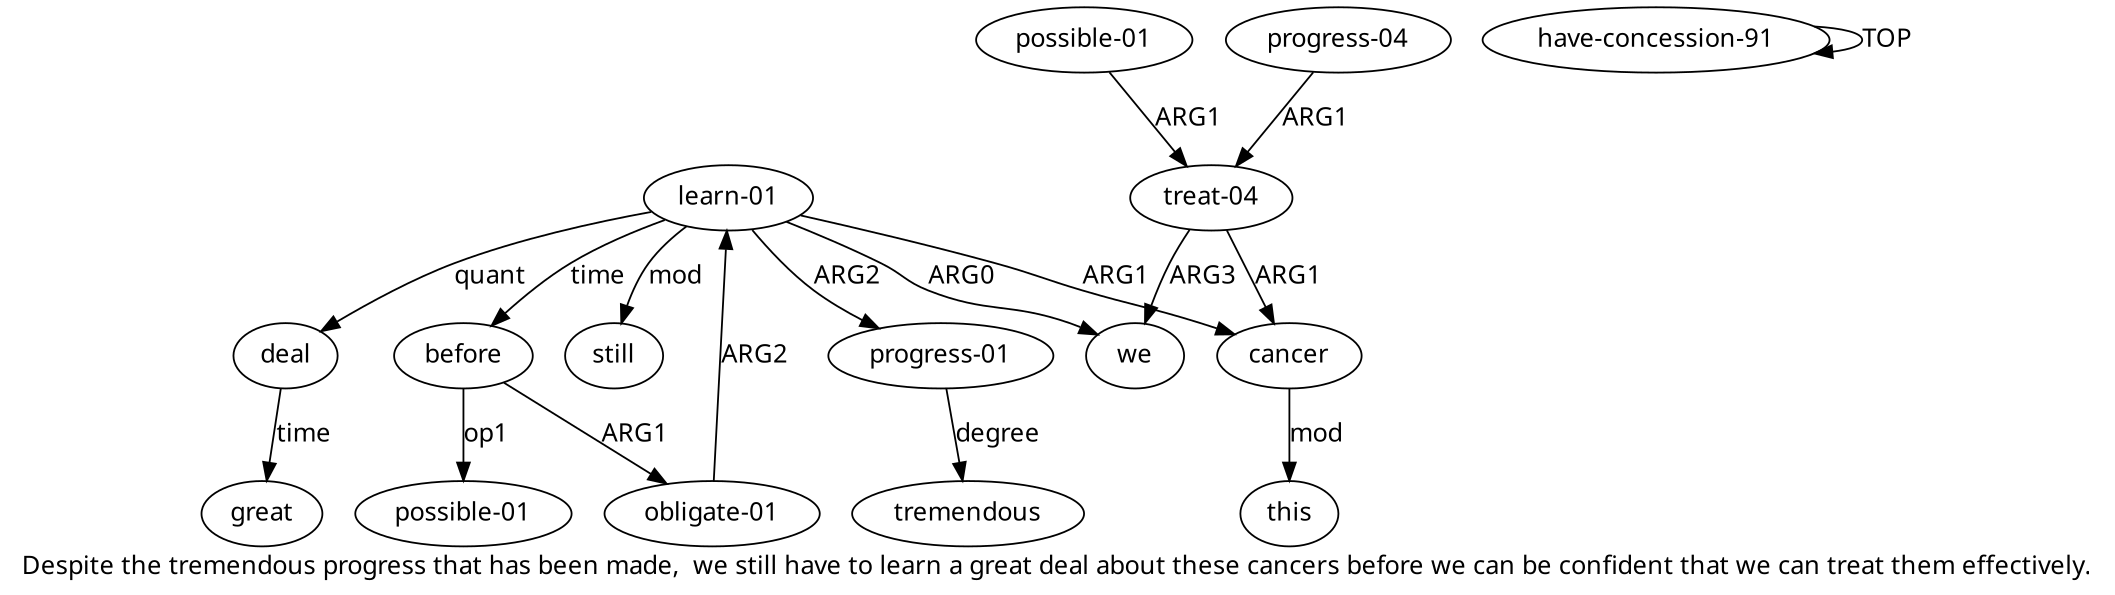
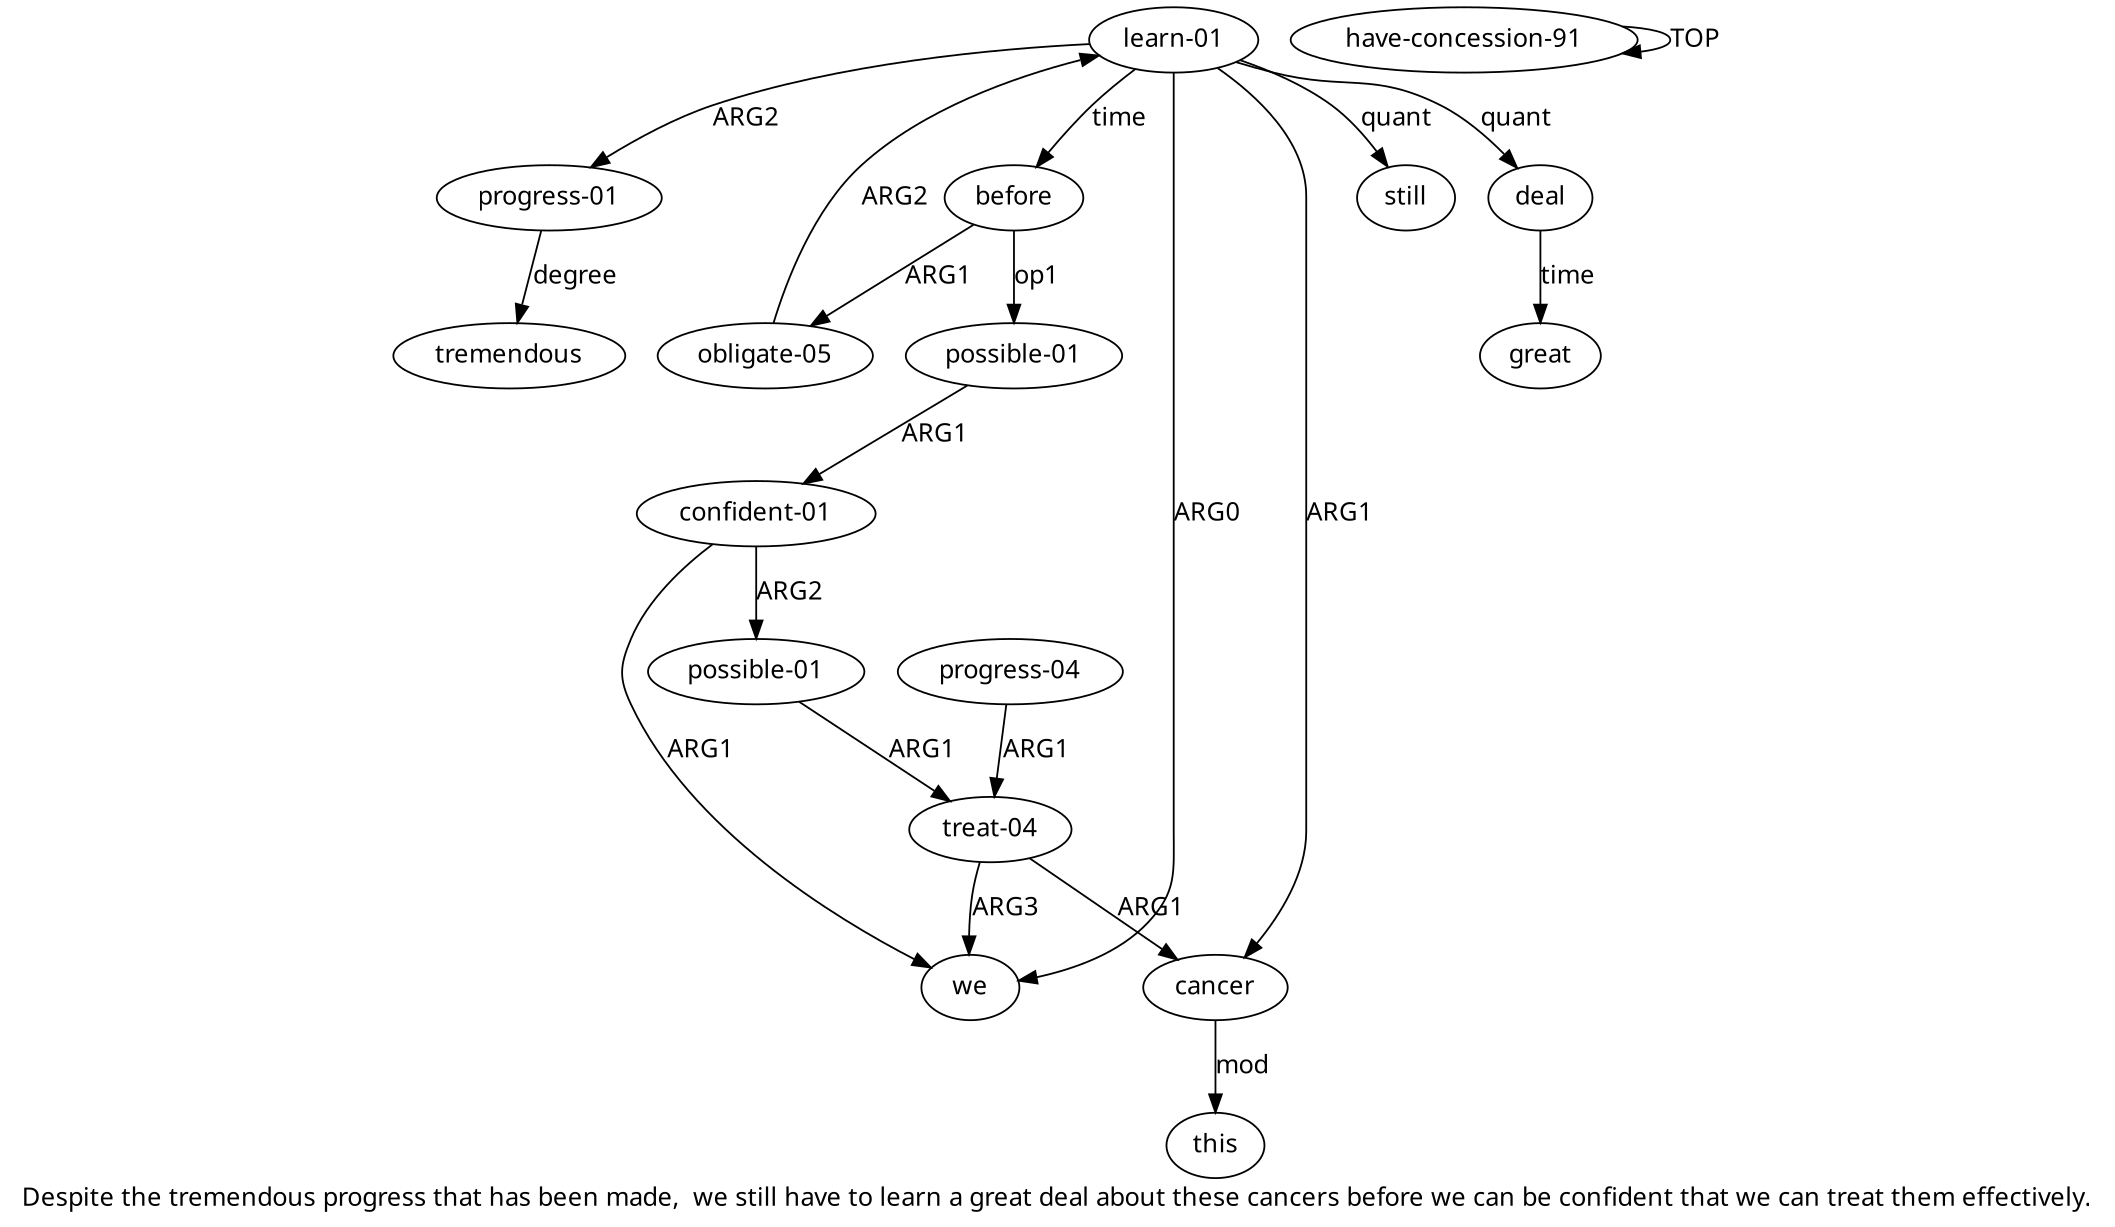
edge "learn-01" -> "still": label "mod" -> "quant"
node "obligate-01": label "obligate-01" -> "obligate-05"
node "confident-01": added
